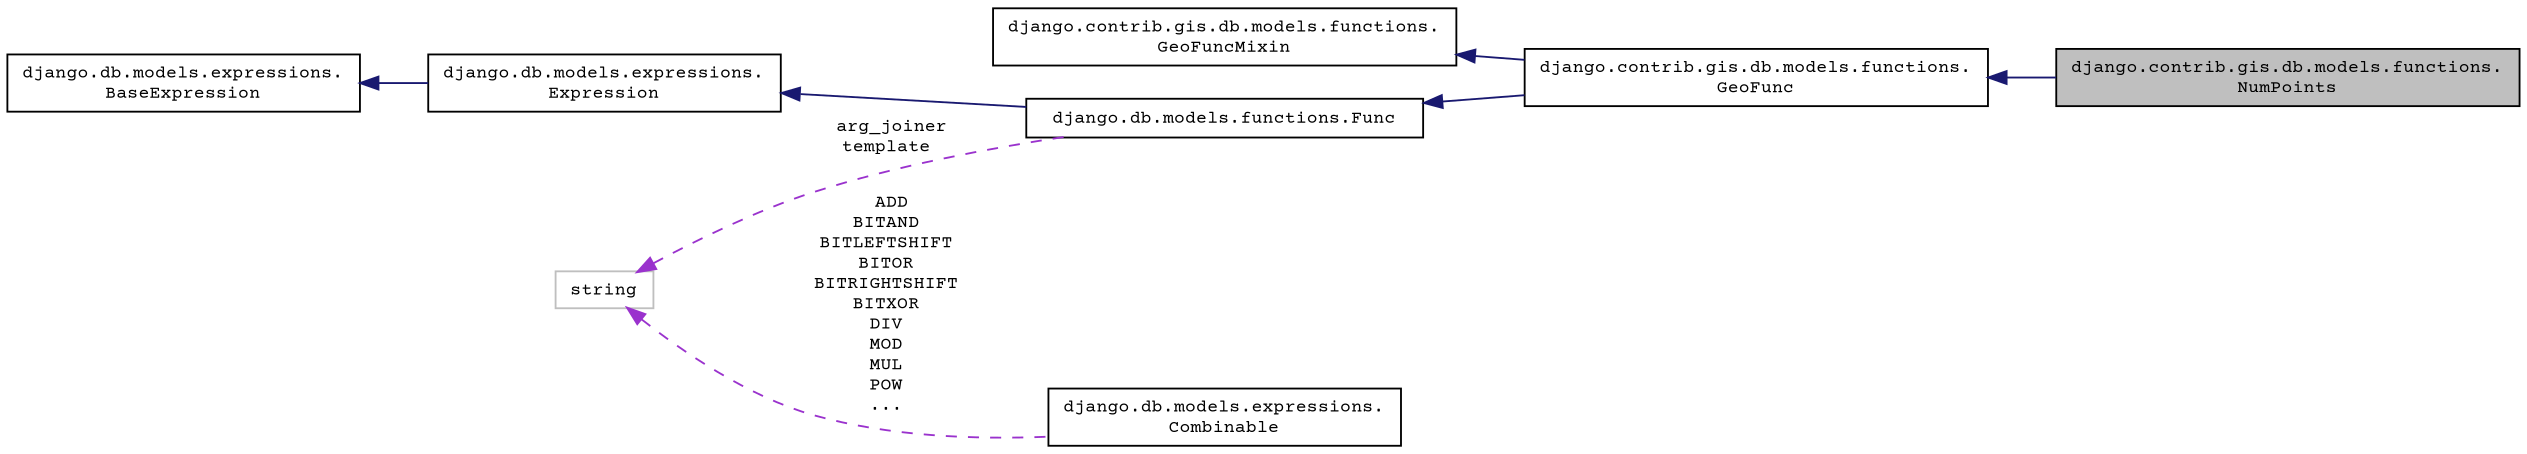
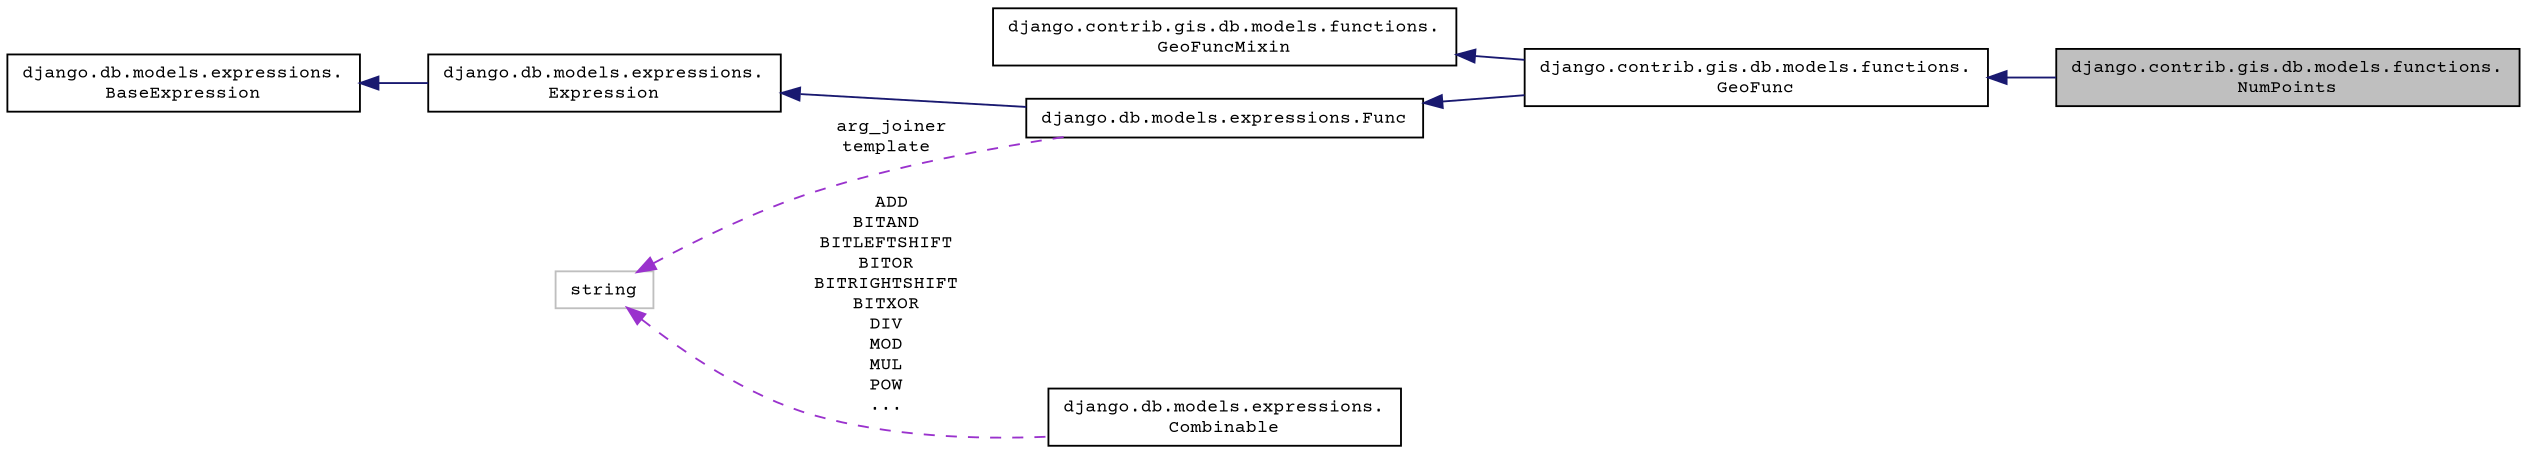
node "django.db.models.functions.Func": label "django.db.models.functions.Func" -> "django.db.models.expressions.Func"
